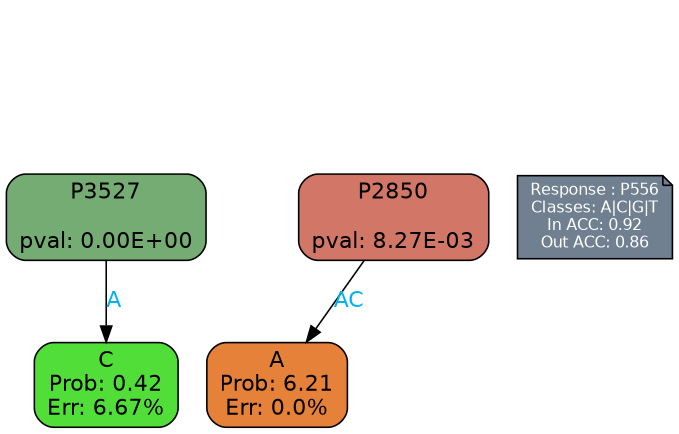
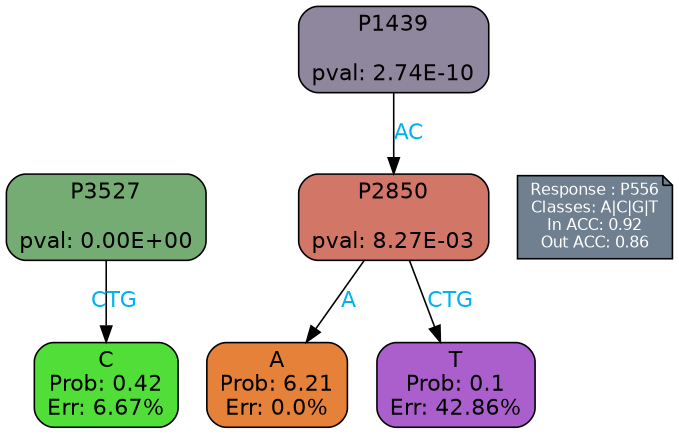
node "P1439 pval: 2.74E-10": added
edge "P3527 pval: 0.00E+00" -> "C Prob: 0.42 Err: 6.67%": label "A" -> "CTG"
edge "P2850 pval: 8.27E-03" -> "A Prob: 6.21 Err: 0.0%": label "AC" -> "A"
node "T Prob: 0.1 Err: 42.86%": added
